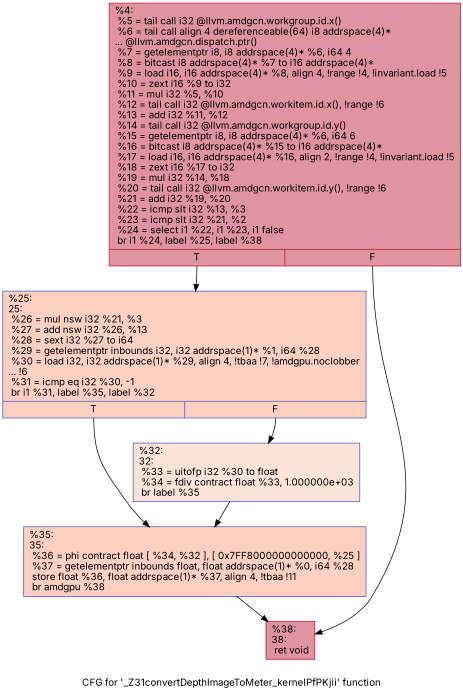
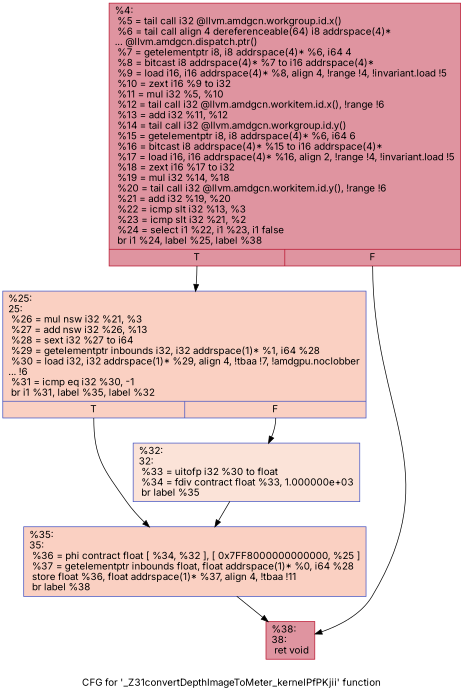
node "%35:": text "br amdgpu %38" -> "br label %38"
